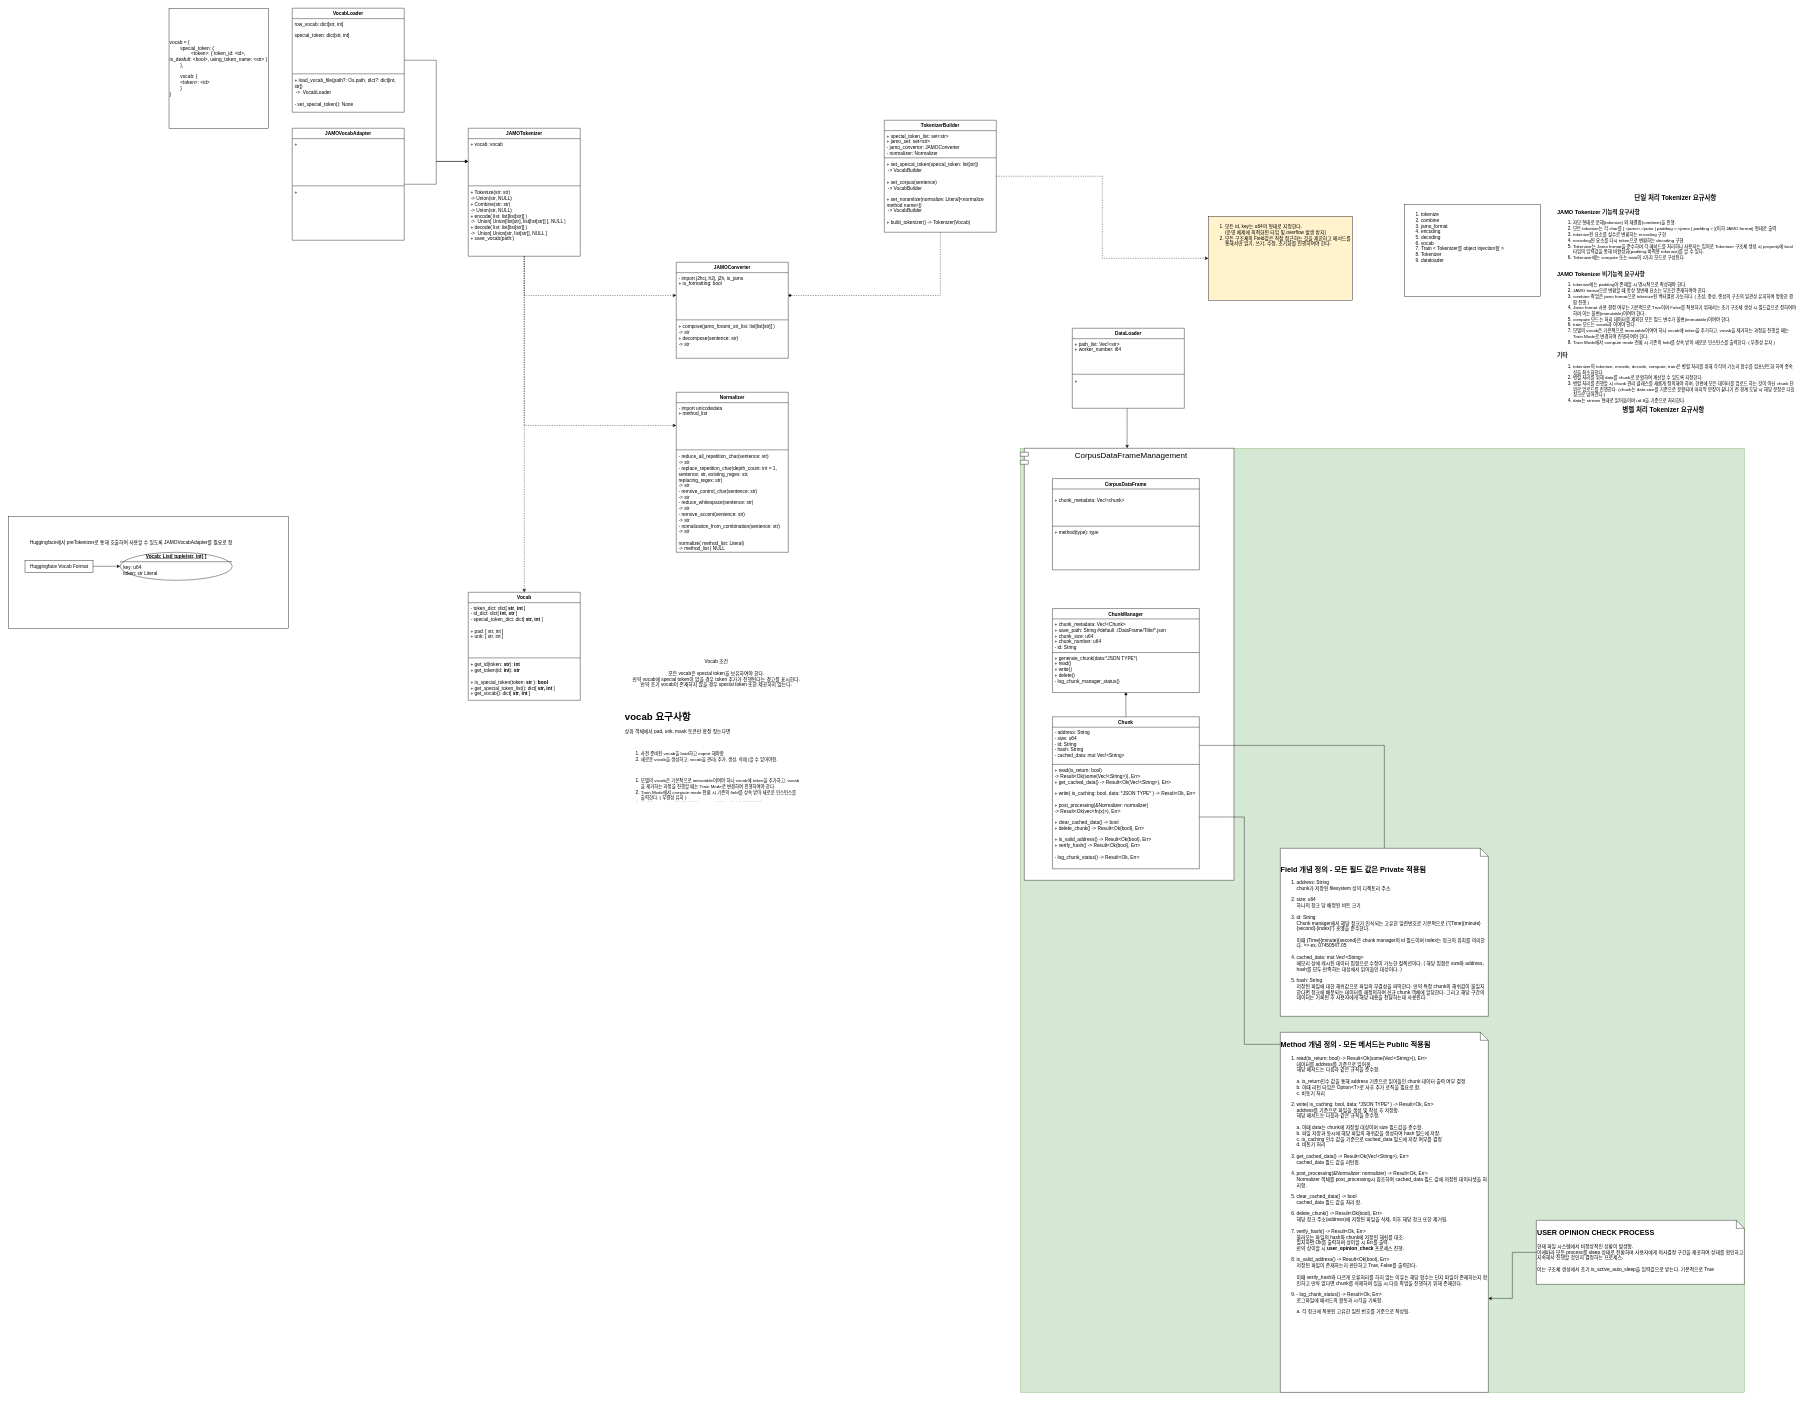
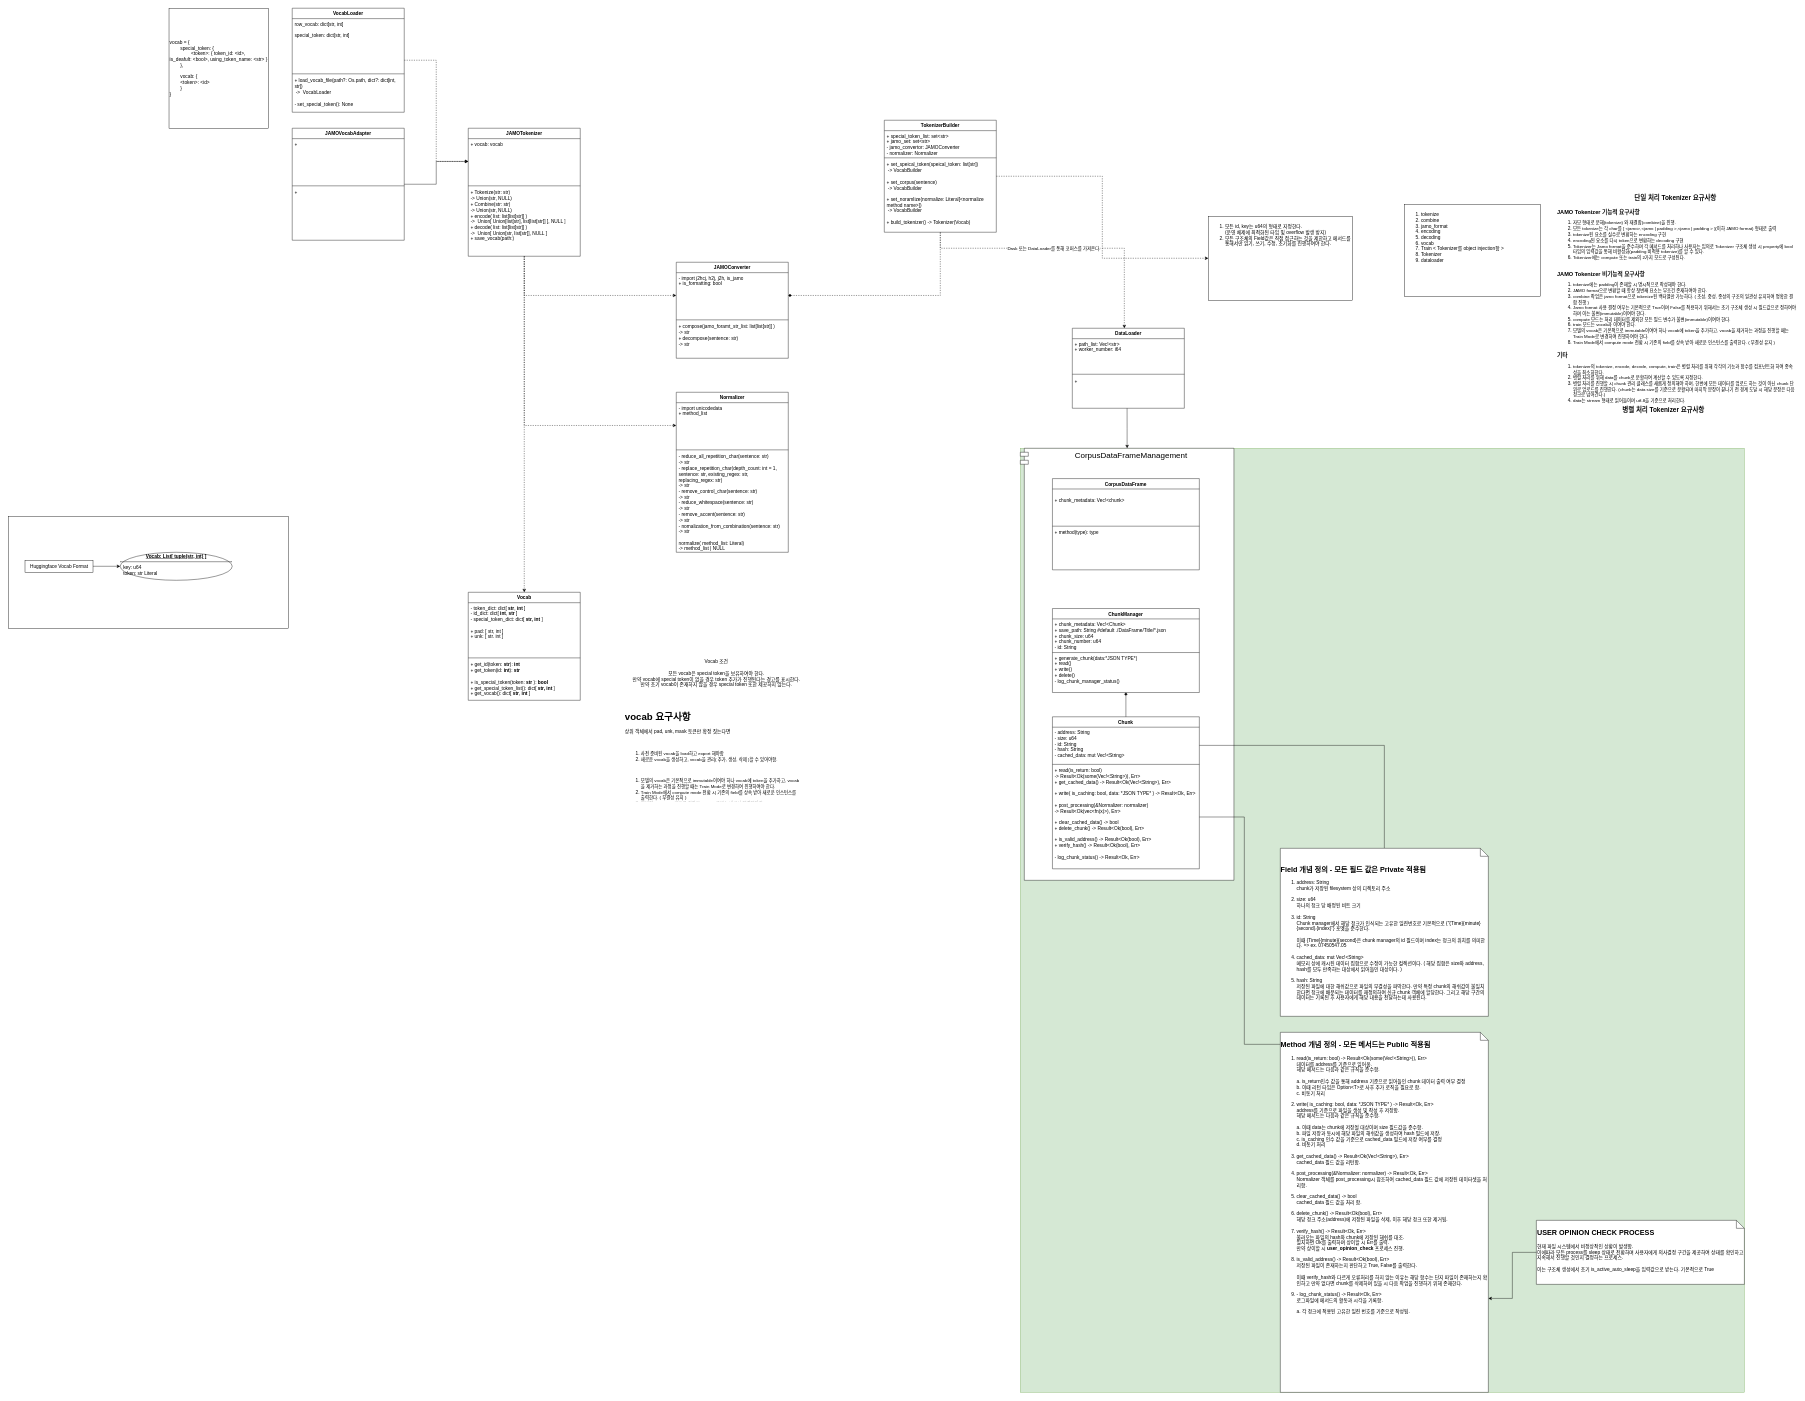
edge "VocabLoader" -> "+ vocab: vocab": style solid -> dashed
edge "TokenizerBuilder" -> "DataLoader": added, label "Dask 또는 DataLoader를 통해 코퍼스를 가져온다."
node "모든 id, key는 u64의 형태로 지정한다. (운영 체제에 최적화된 타입 및 overflow 발생 방지) 모든 구조체의 Field값은 직접 접근하는 것을 제한하고 메서드를 통해서만 읽기, 쓰기, 수정, 초기화를 진행하여야 한다.": fillcolor #fff2cc -> #ffffff
node "Huggingface에서 preTokenizer로 통해 호출하여 사용할 수 있도록 JAMOVocabAdapter를 필요로 함": removed
